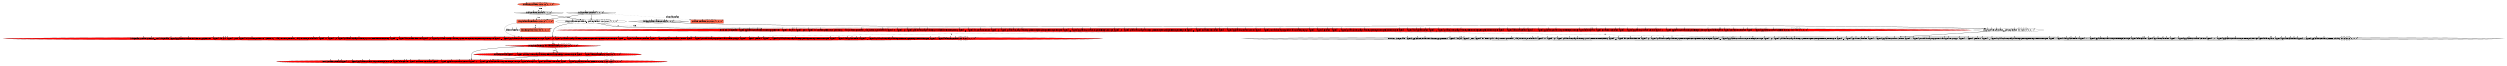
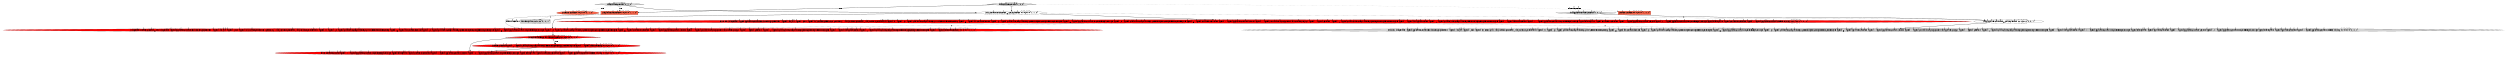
edge "Container container@@@2@@@['0', '1', '0']" -> "buildContainerCommand['0', '1', '0']": reversed
edge "buildApplicationMasterCommand['0', '0', '1']" -> "int memoryMbs@@@2@@@['0', '0', '1']": removed, label "true"
node "int memoryMbs@@@2@@@['0', '0', '1']": fillcolor tomato -> lightgray
